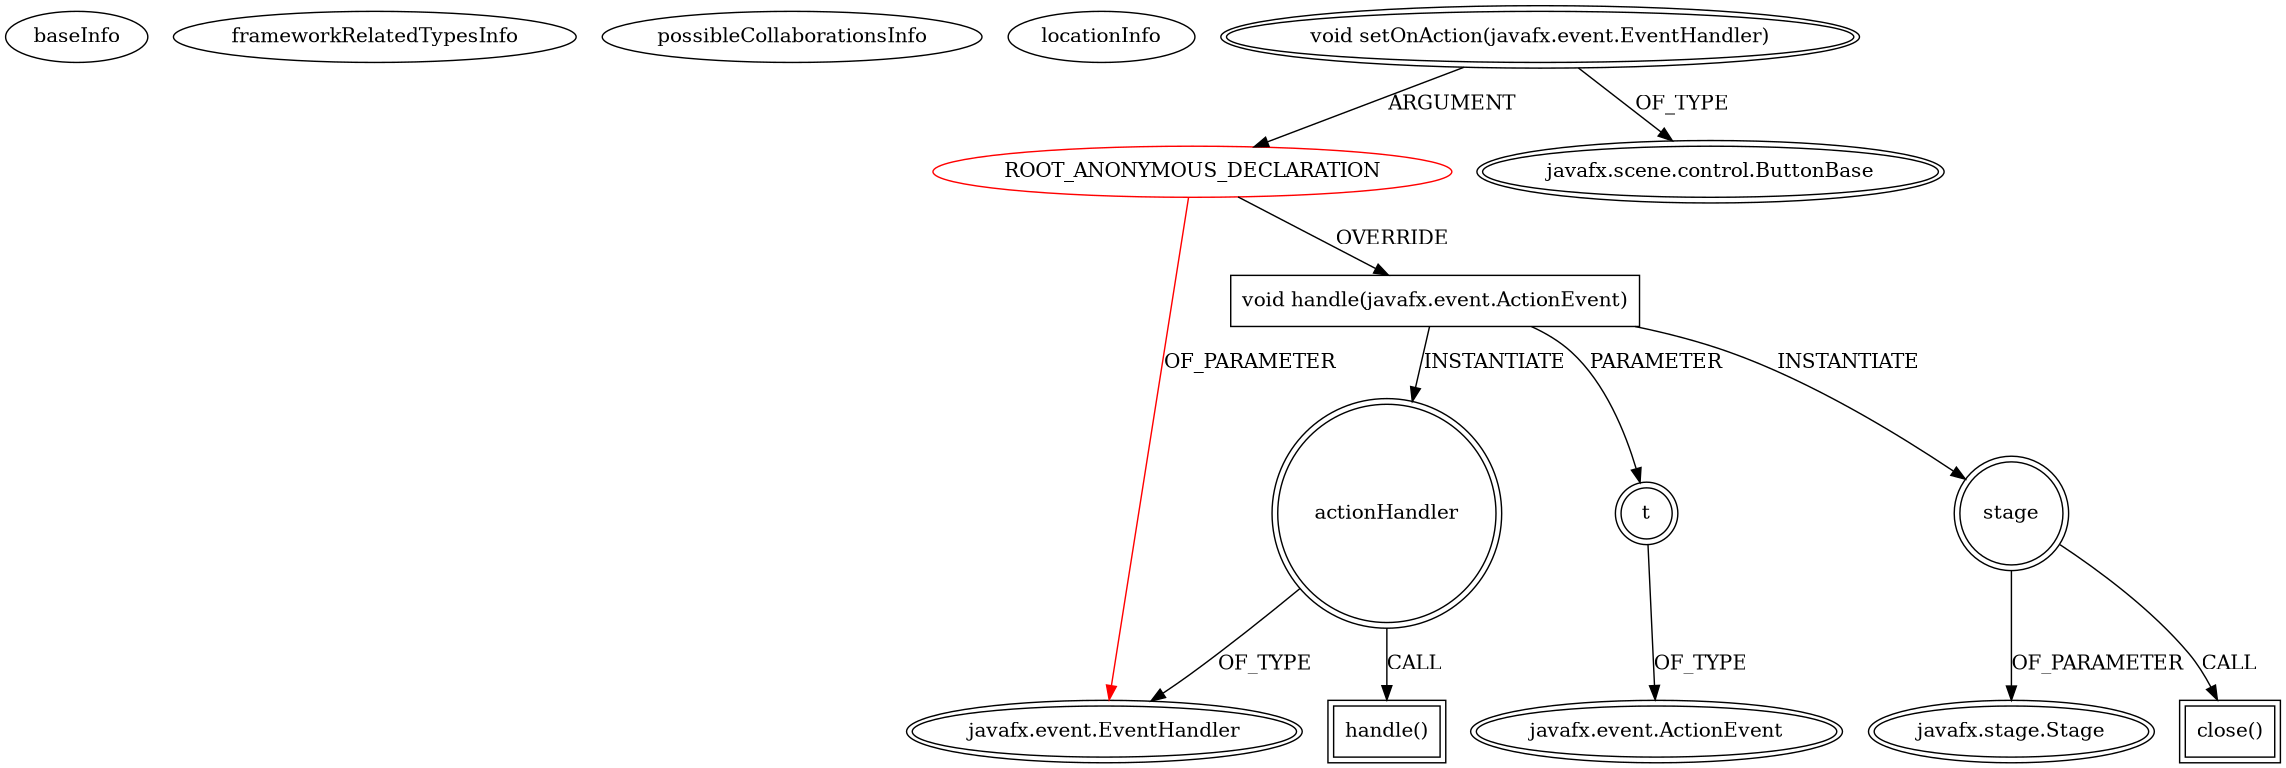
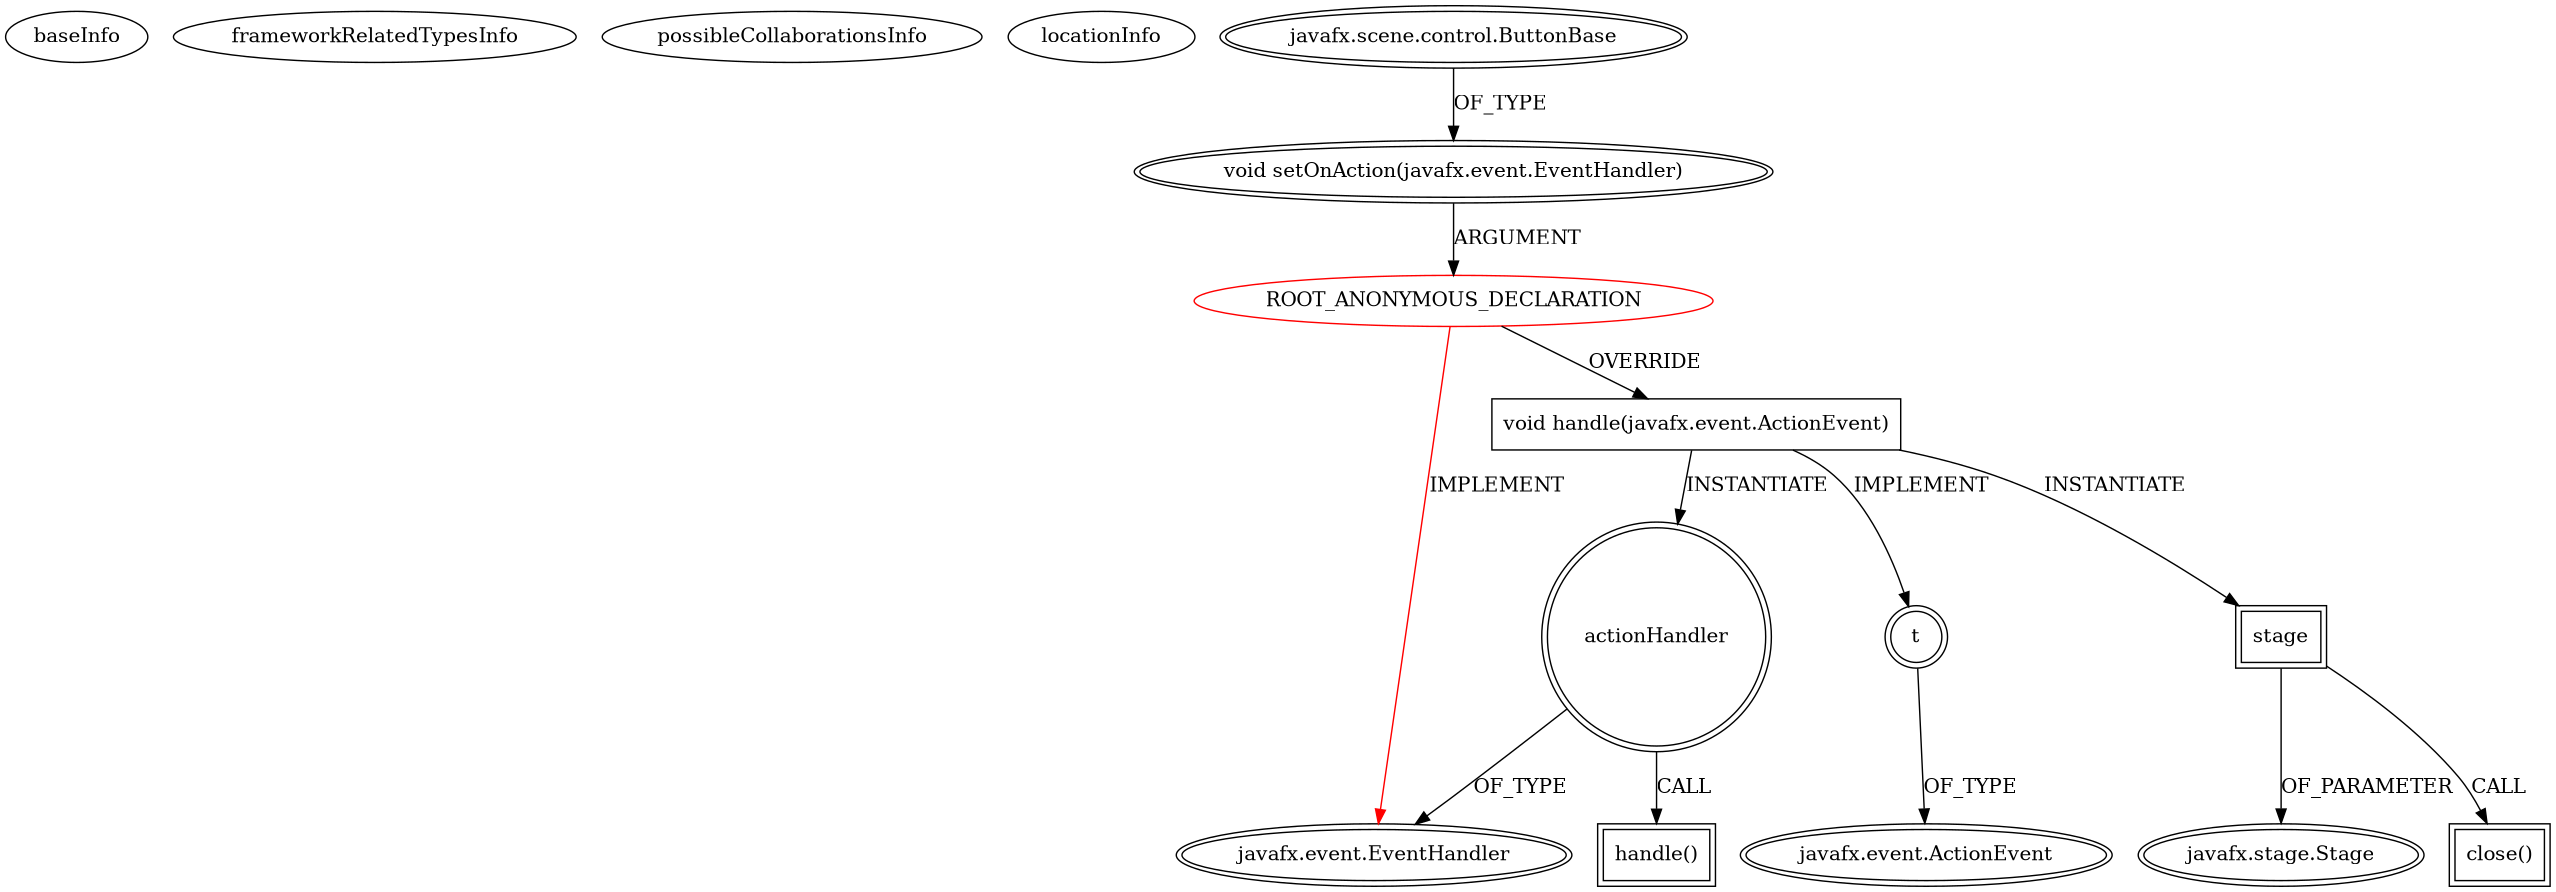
edge "void setOnAction(javafx.event.EventHandler)" -> "javafx.scene.control.ButtonBase": reversed
edge "ROOT_ANONYMOUS_DECLARATION" -> "javafx.event.EventHandler": label "OF_PARAMETER" -> "IMPLEMENT"
edge "void handle(javafx.event.ActionEvent)" -> "t": label "PARAMETER" -> "IMPLEMENT"
node "stage": shape circle -> box
